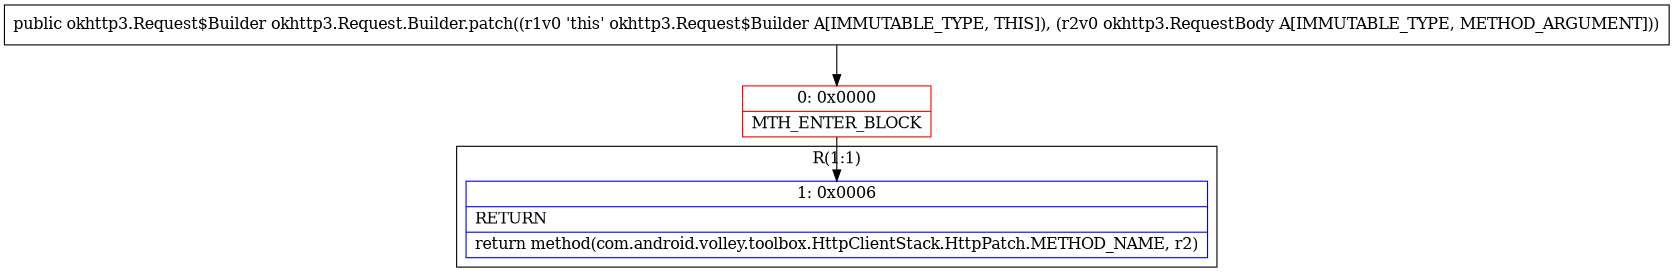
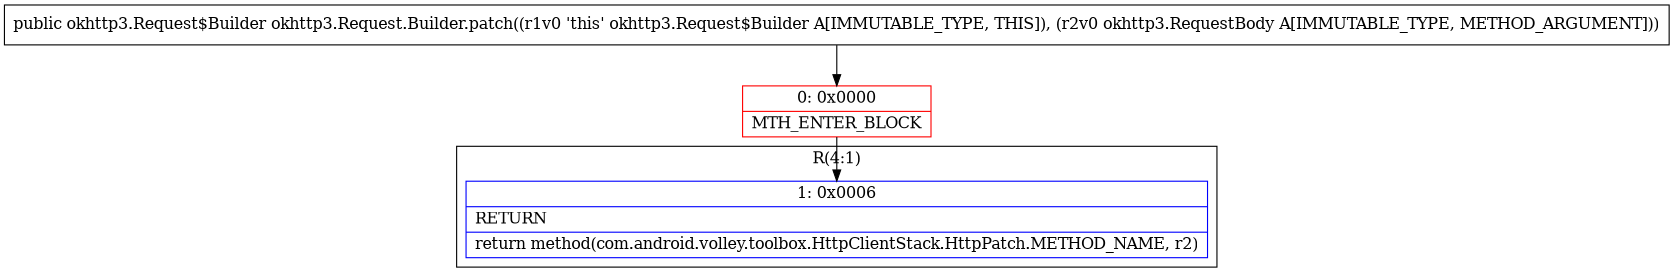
cluster "R(1:1)": label "R(1:1)" -> "R(4:1)"
